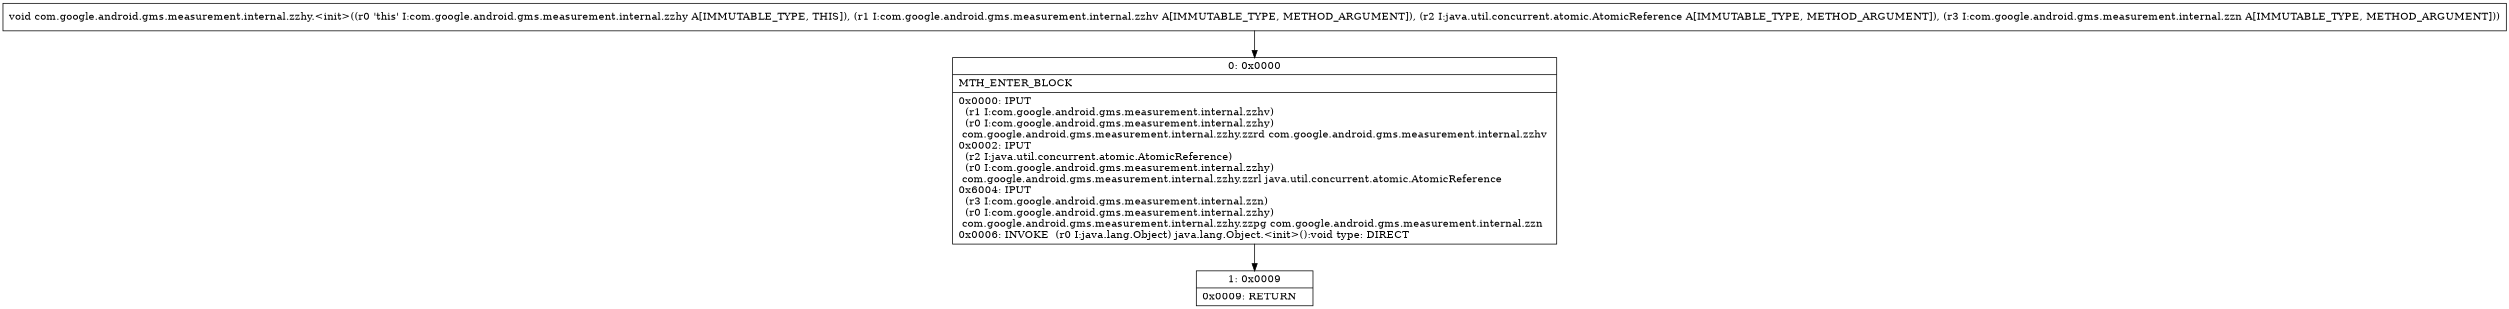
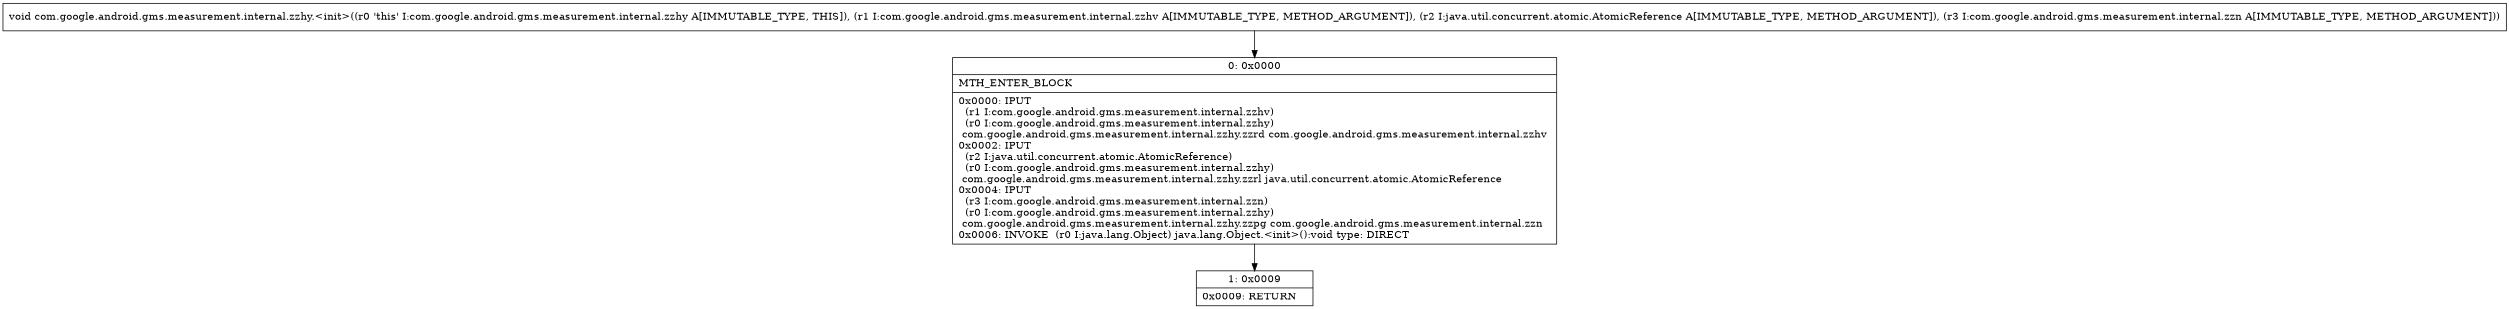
node "0: 0x0000": text "0x6004: IPUT" -> "0x0004: IPUT"
